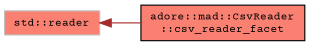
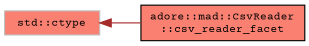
node "std::reader": label "std::reader" -> "std::ctype"
